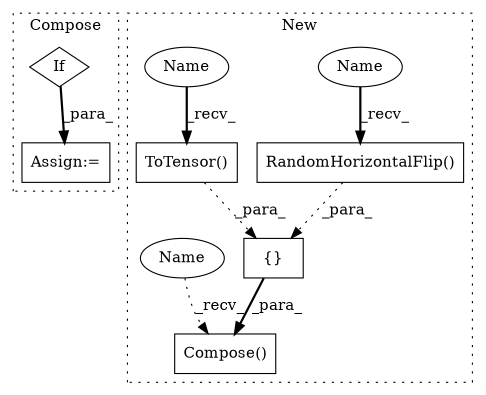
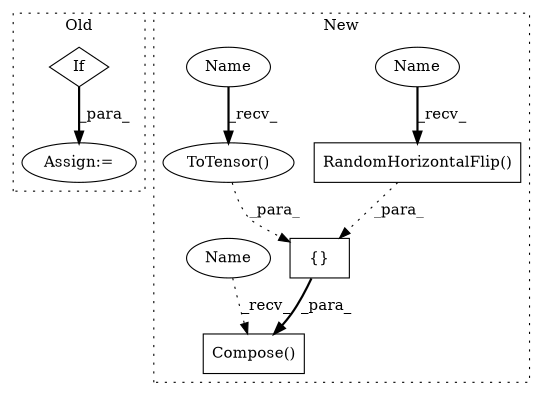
cluster "Compose": label "Compose" -> "Old"
node "Assign:=": shape box -> ellipse
node "ToTensor()": shape box -> ellipse
